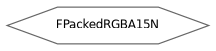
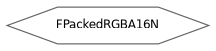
node "FPackedRGBA15N": label "FPackedRGBA15N" -> "FPackedRGBA16N"
